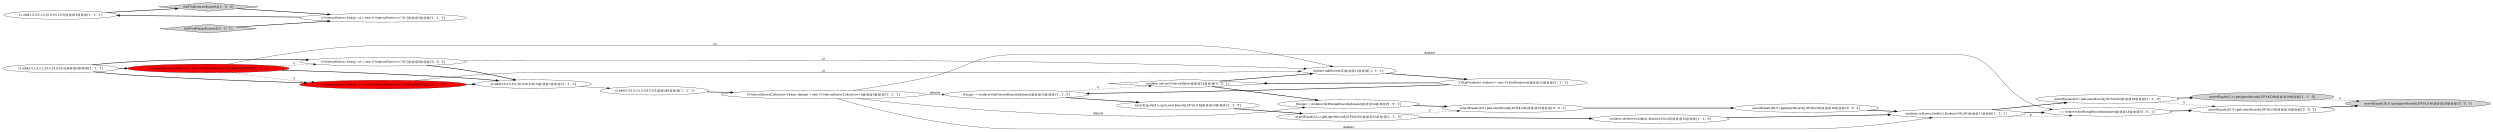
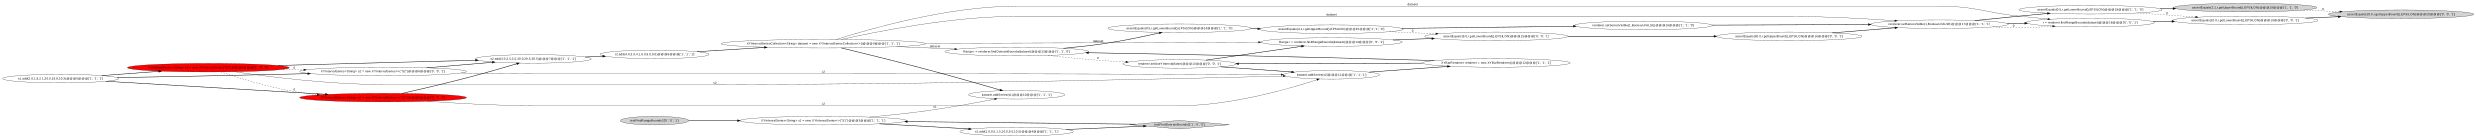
node "testFindRangeBounds2['0', '0', '1']": shape diamond -> ellipse
node "renderer.setUseYInterval(false)@@@13@@@['0', '0', '1']": shape diamond -> ellipse
edge "s2.add(3.0,2.5,3.5,30.0,29.5,30.5)@@@7@@@['1', '1', '1']" -> "s2.add(4.0,3.9,4.1,9.0,9.0,9.0)@@@8@@@['1', '1', '1']": style solid -> bold
node "dataset.addSeries(s1)@@@10@@@['1', '1', '1']": added
